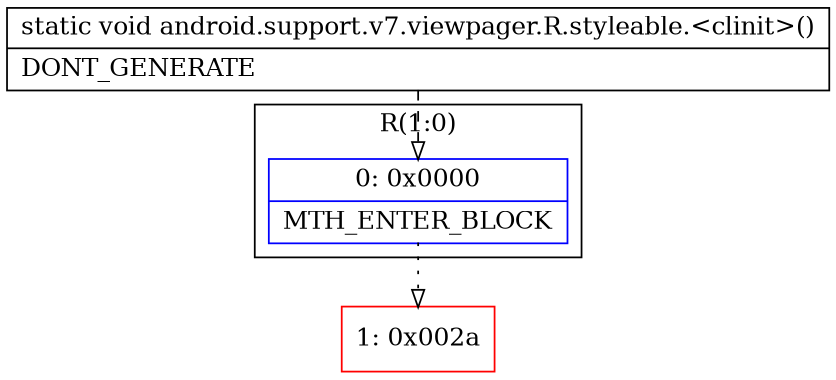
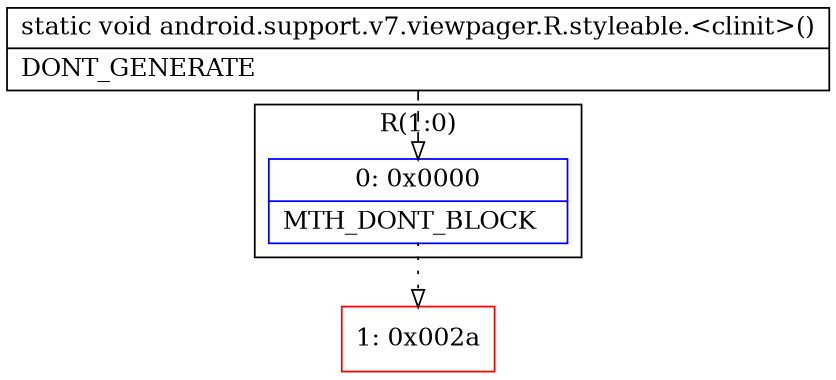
node "0: 0x0000": text "MTH_ENTER_BLOCK" -> "MTH_DONT_BLOCK"
